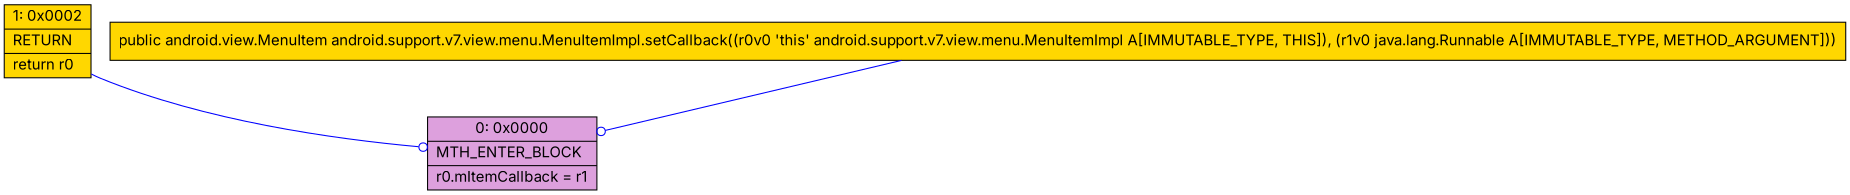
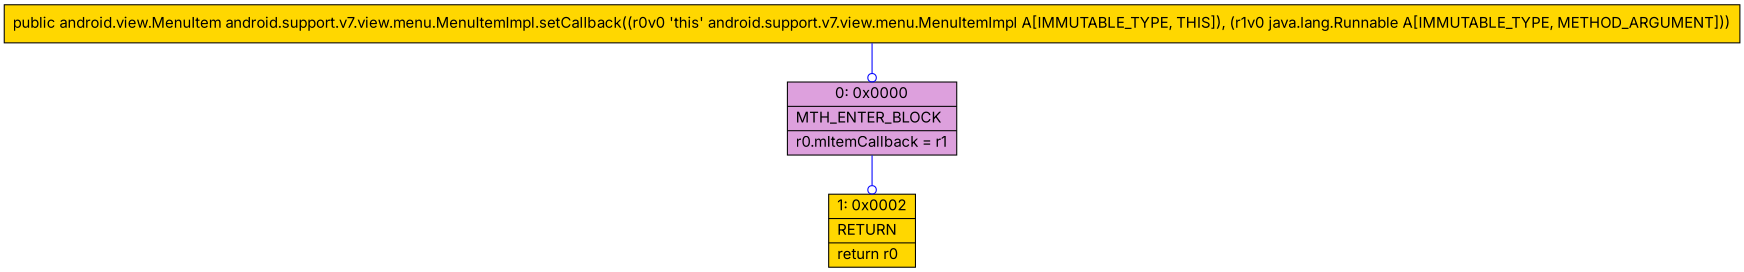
edge "1: 0x0002" -> "0: 0x0000": reversed
